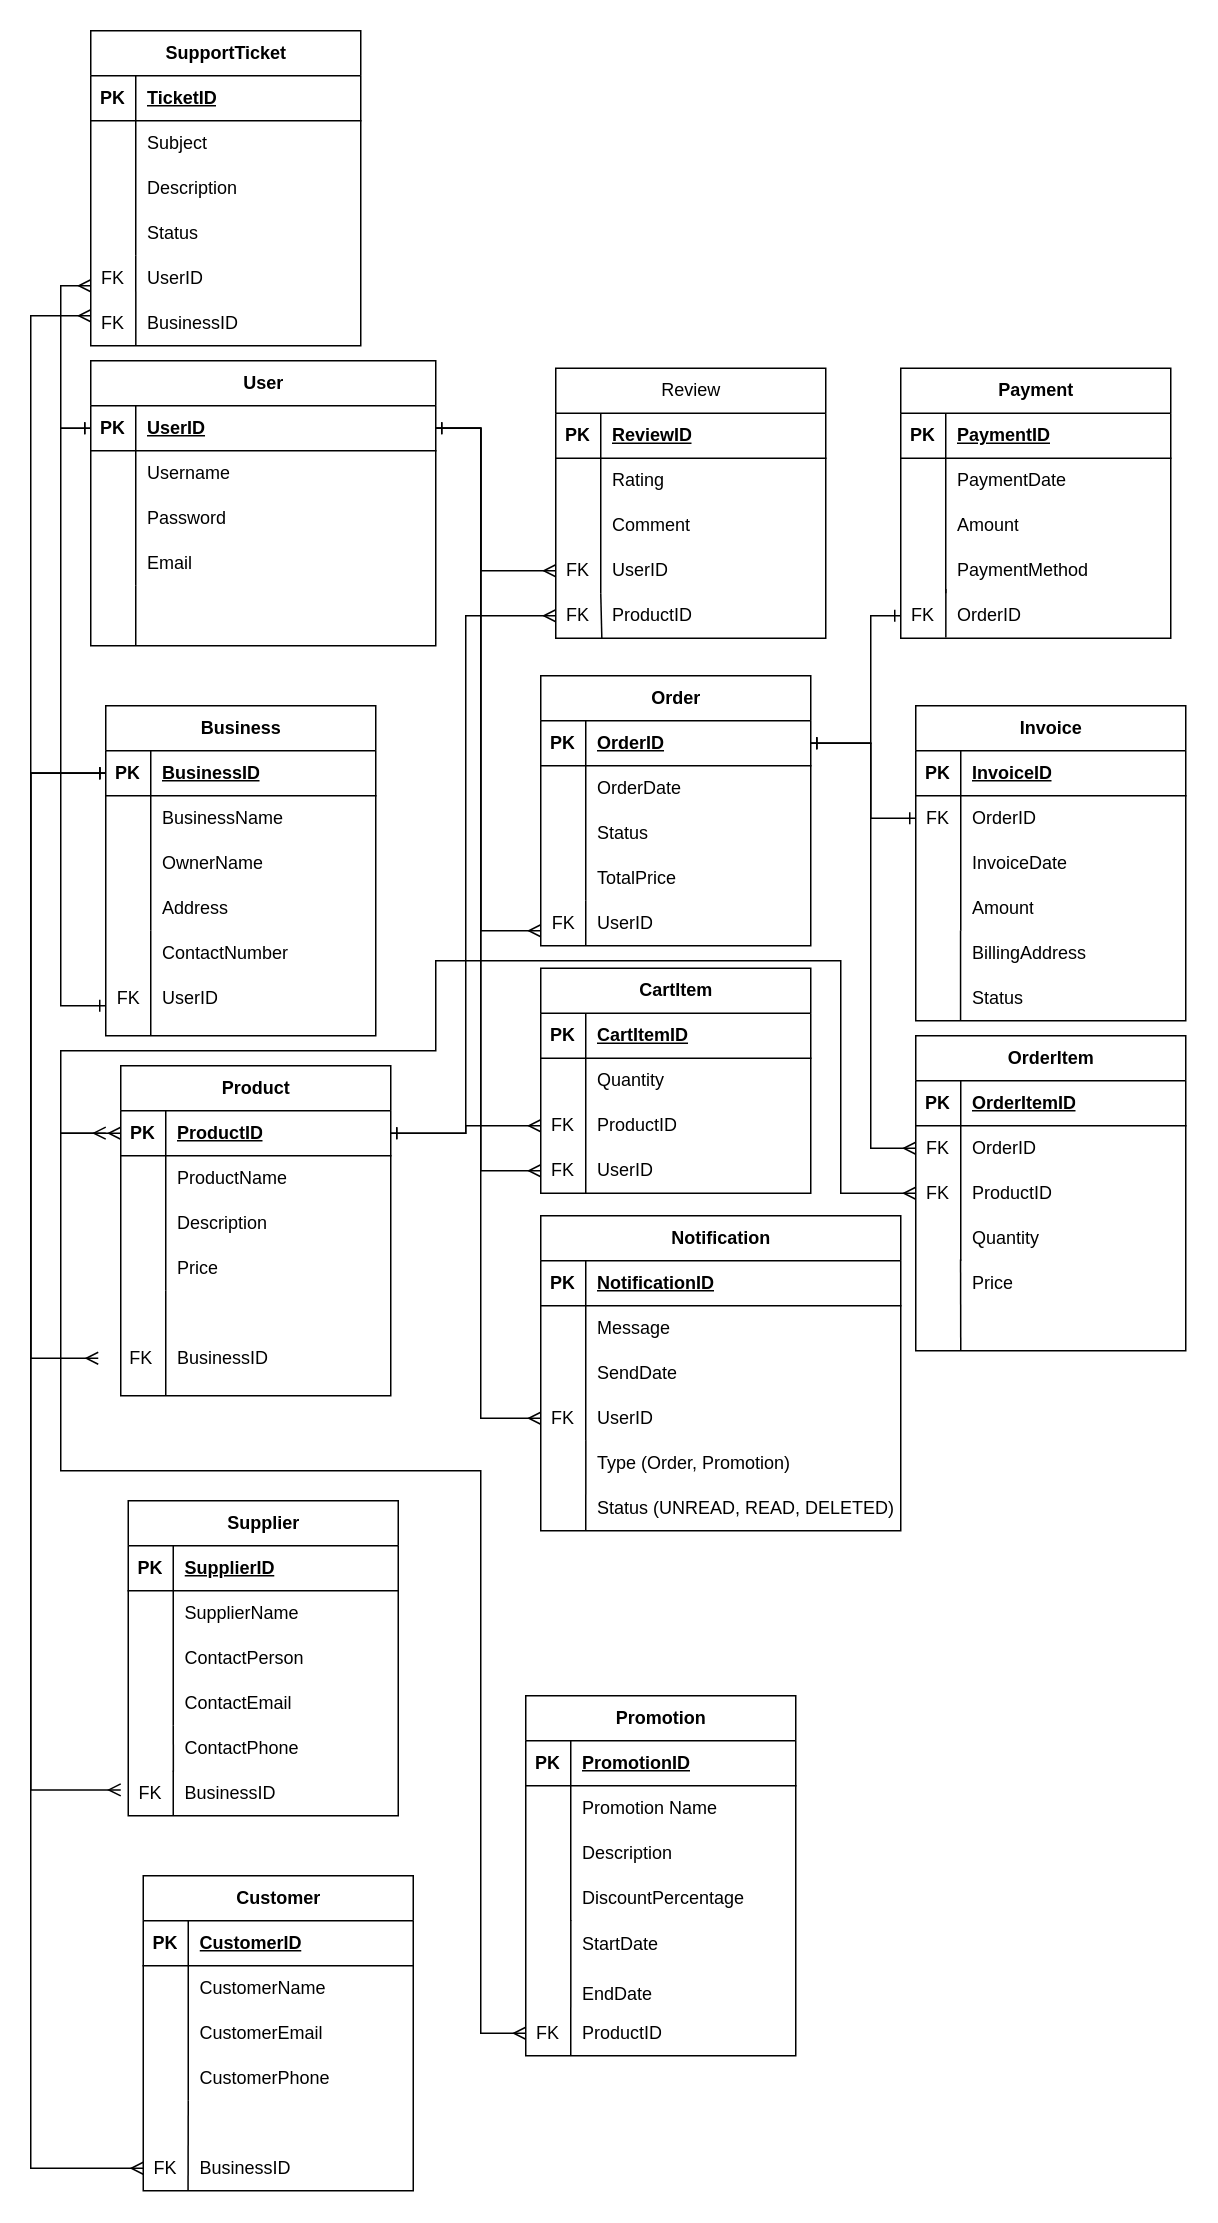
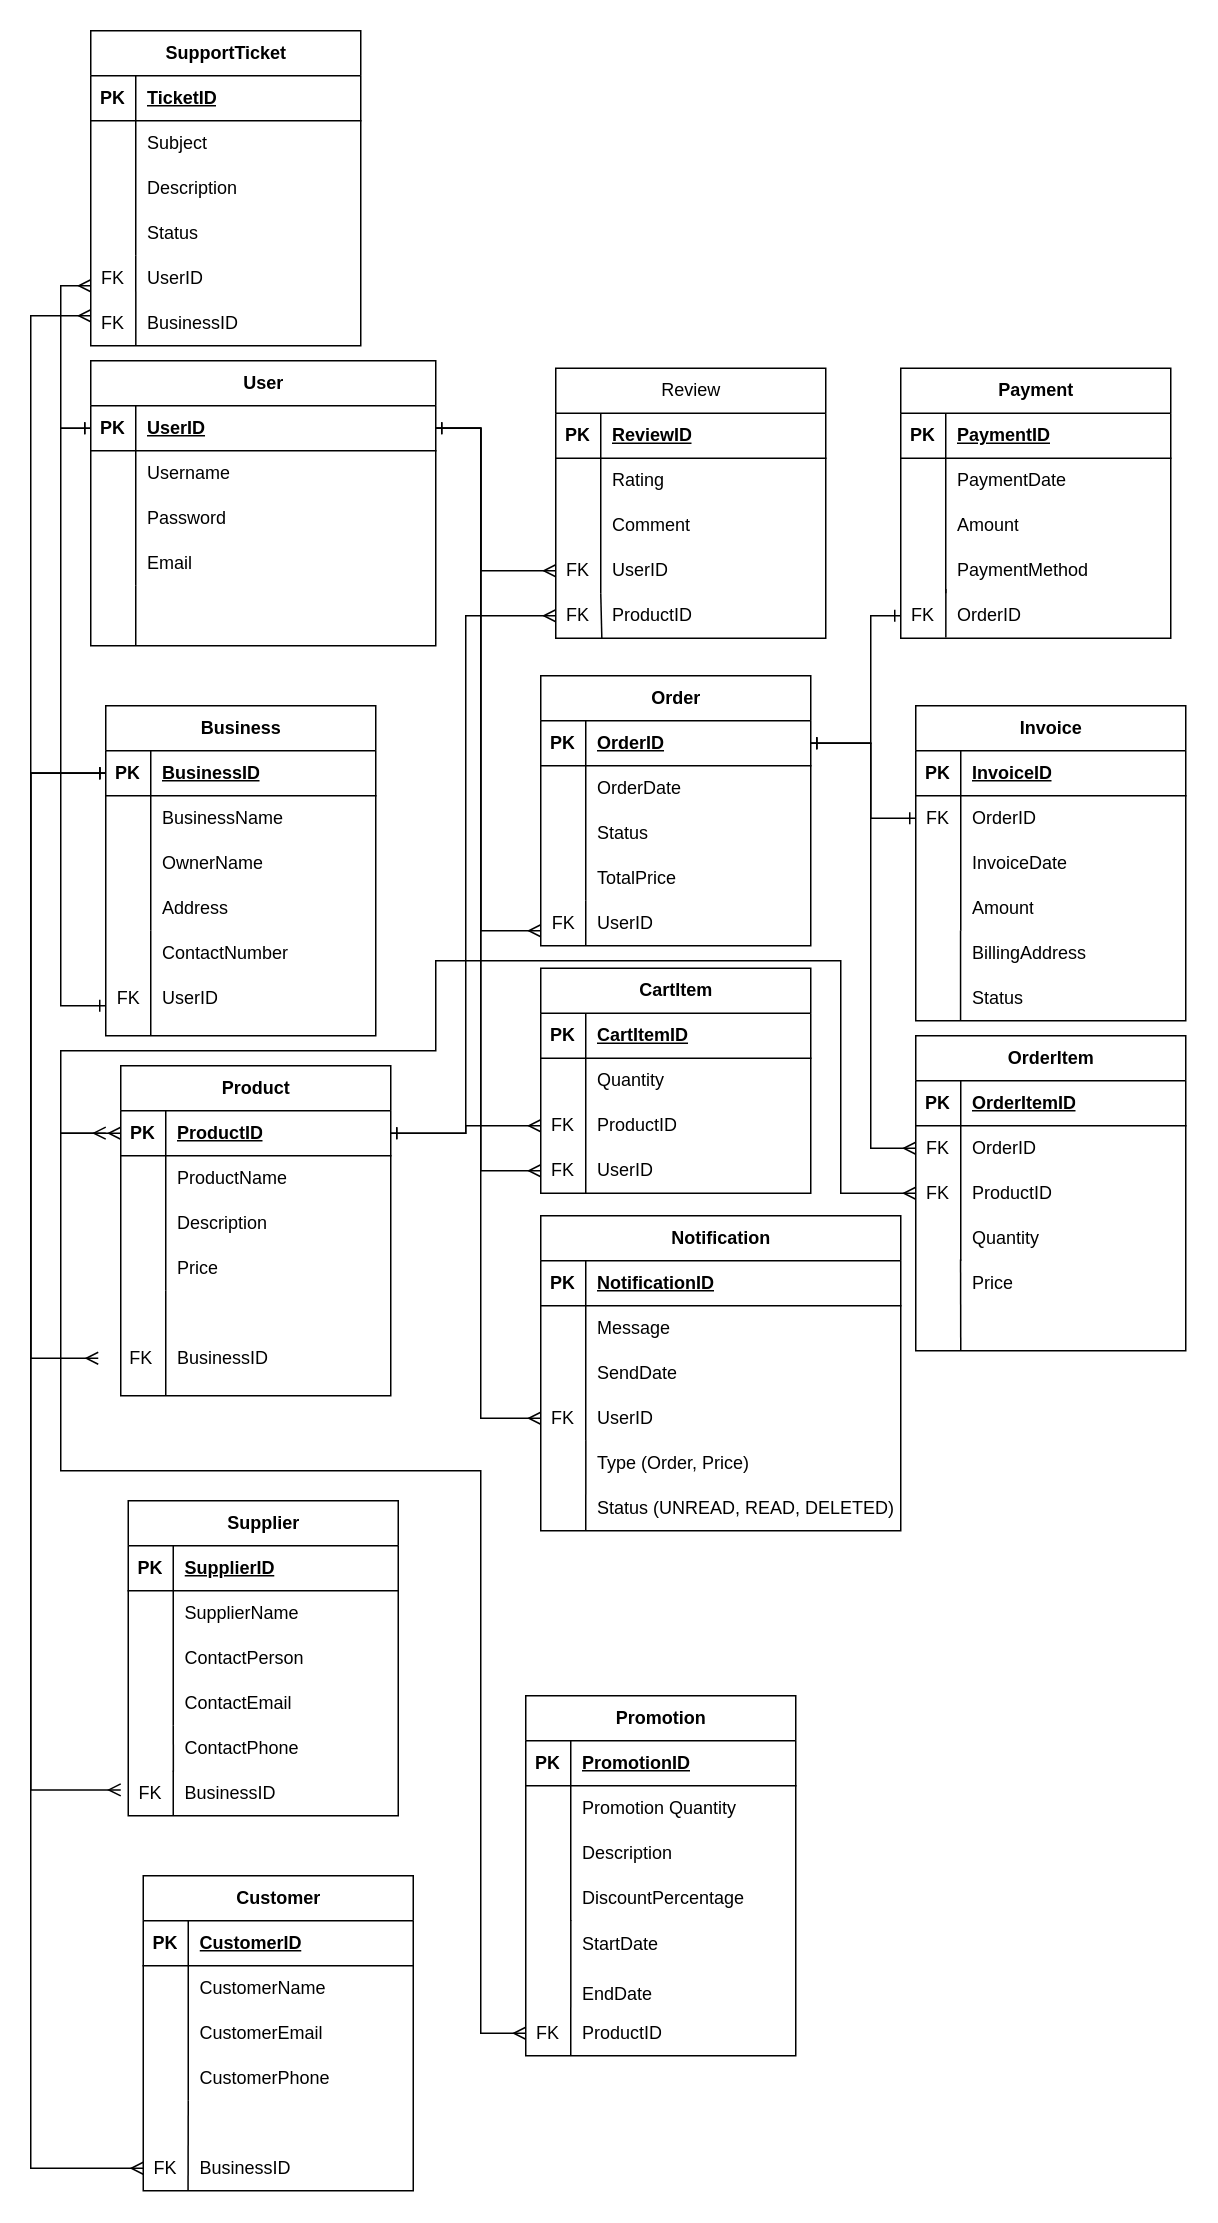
node "Type (Order, Promotion)": label "Type (Order, Promotion)" -> "Type (Order, Price)"
node "Promotion Name": label "Promotion Name" -> "Promotion Quantity"
